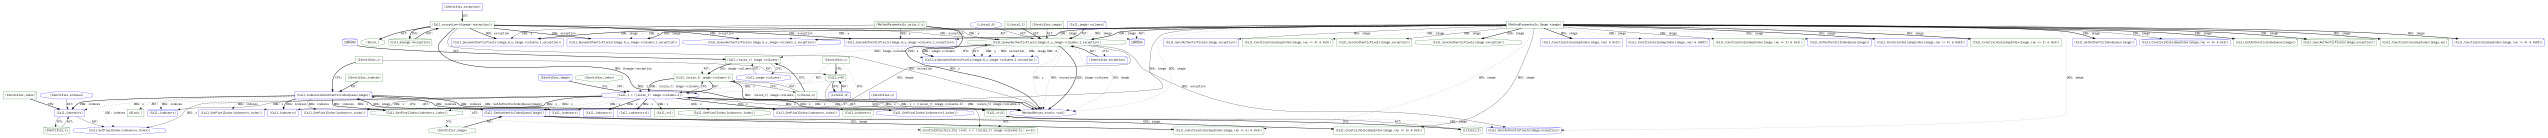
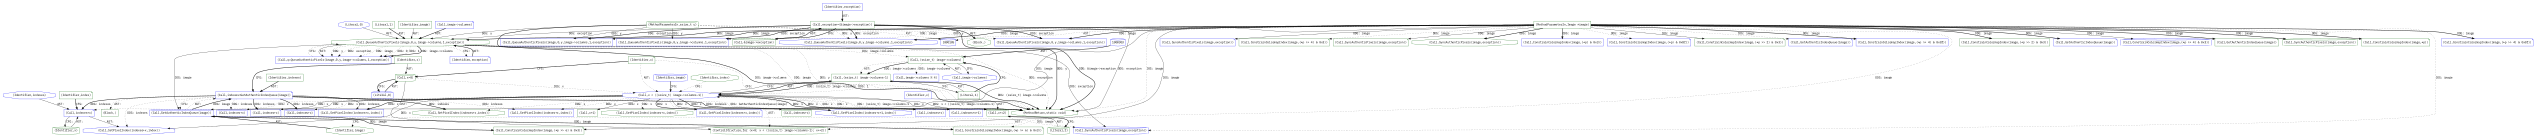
node "(Call,image->columns % 4)": added
node "(MethodReturn,static void)": color blue -> darkgreen
